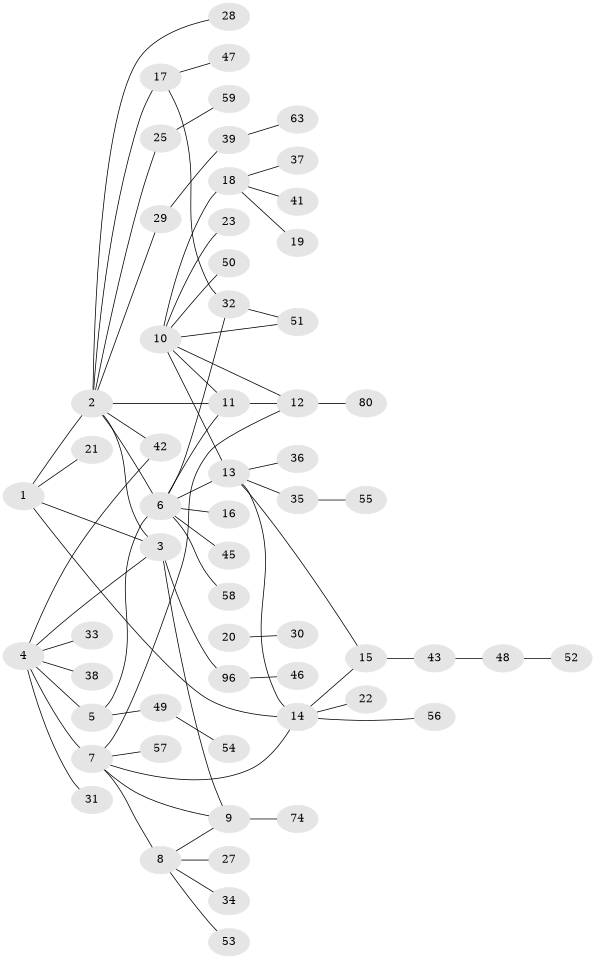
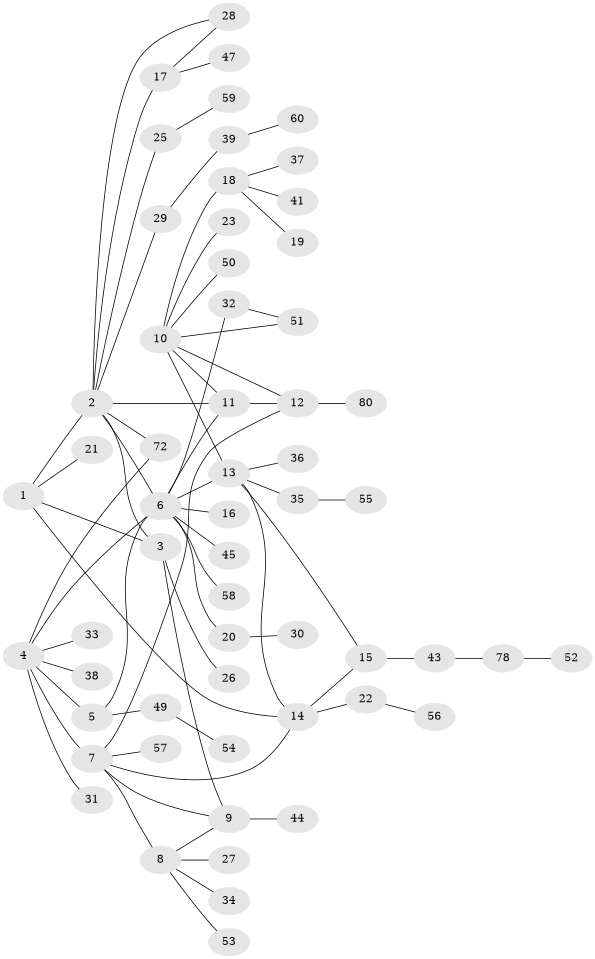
node "63": label "63" -> "60"
edge "17" -- "32": now "17" -- "28"
node "42": label "42" -> "72"
edge "6" -- "20": added
edge "3" -- "4": now "6" -- "4"
node "48": label "48" -> "78"
node "46": removed
node "96": label "96" -> "26"
edge "14" -- "56": now "22" -- "56"
node "74": label "74" -> "44"
